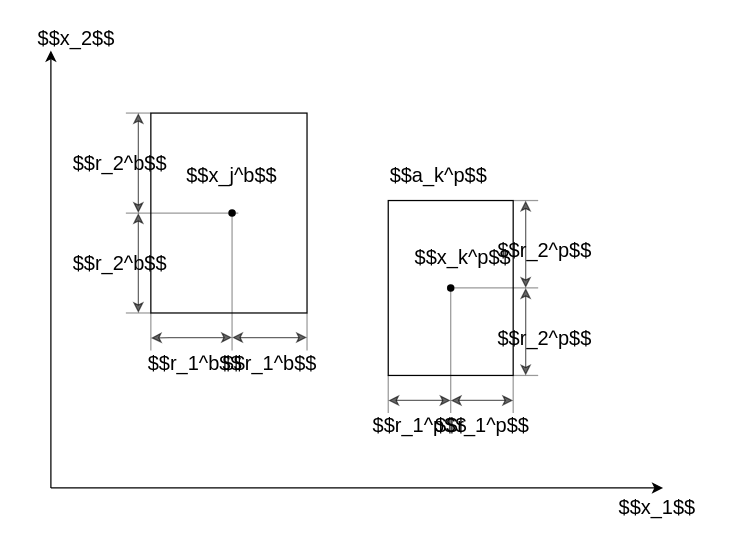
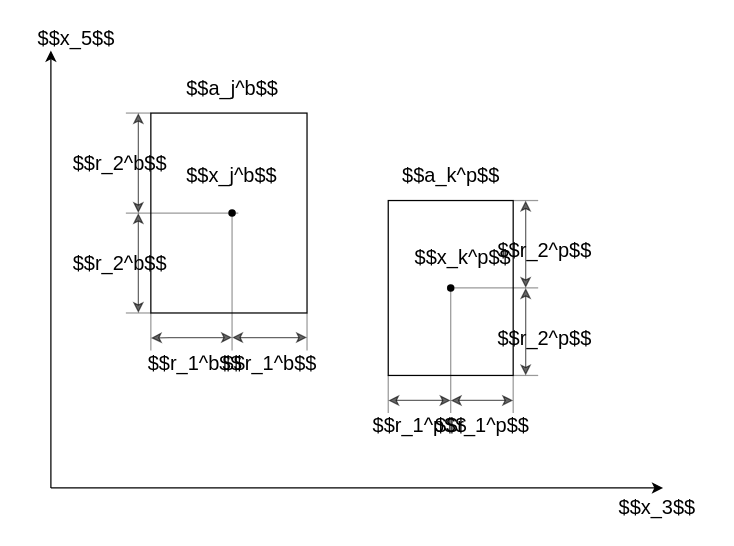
node "$$x_2$$": label "$$x_2$$" -> "$$x_5$$"
node "$$a_j^b$$": added
node "$$a_k^p$$": moved (438, 176) -> (451, 176)
node "$$x_1$$": label "$$x_1$$" -> "$$x_3$$"
